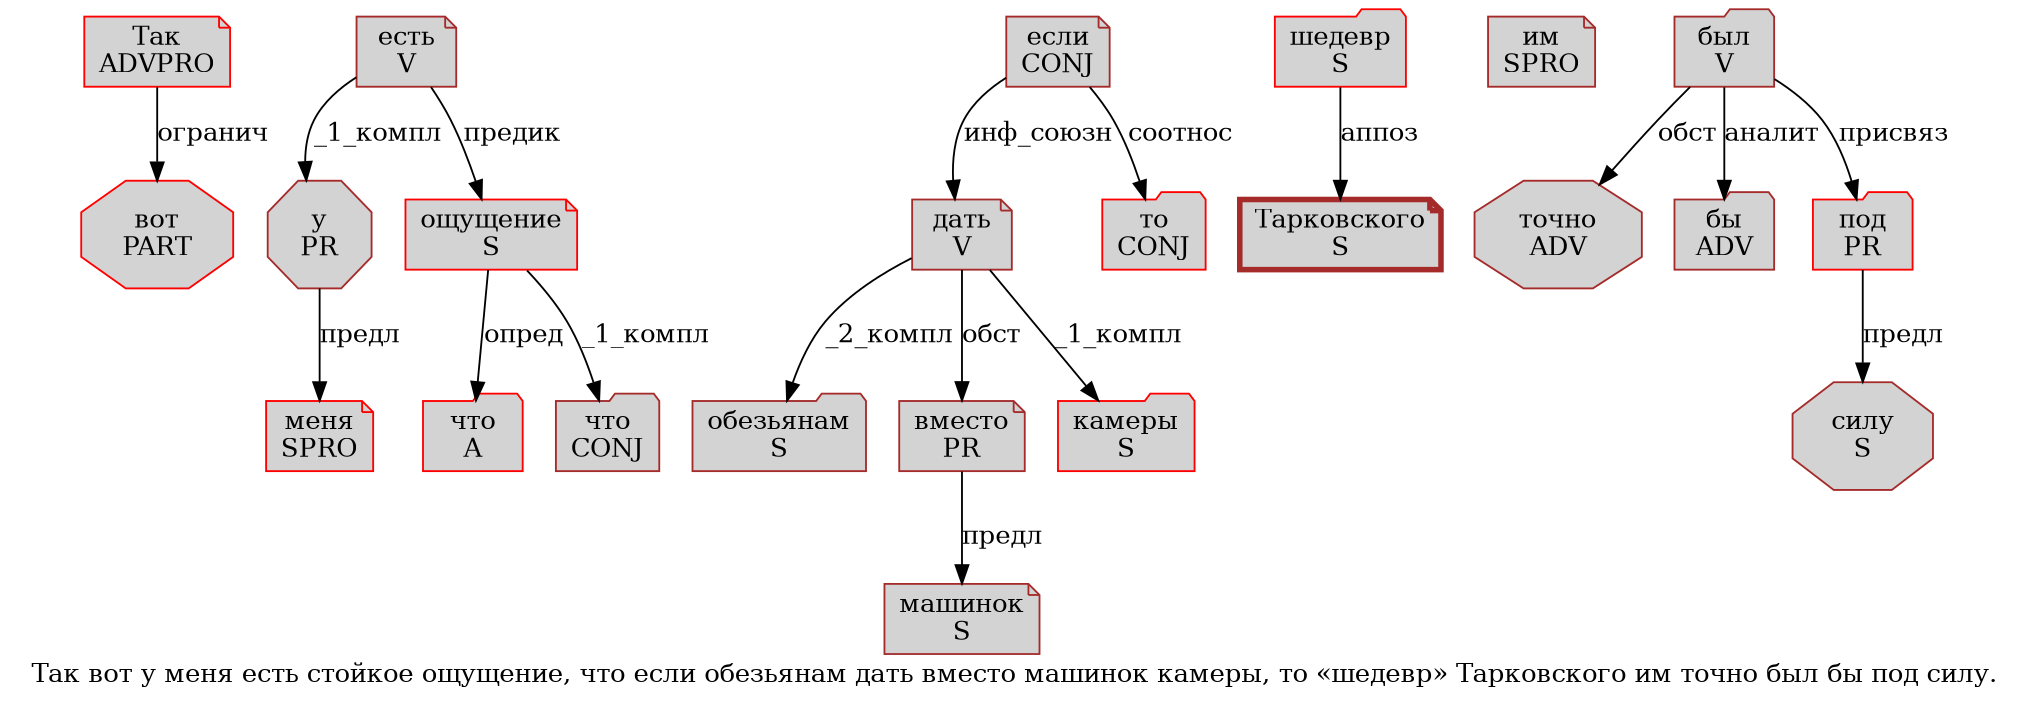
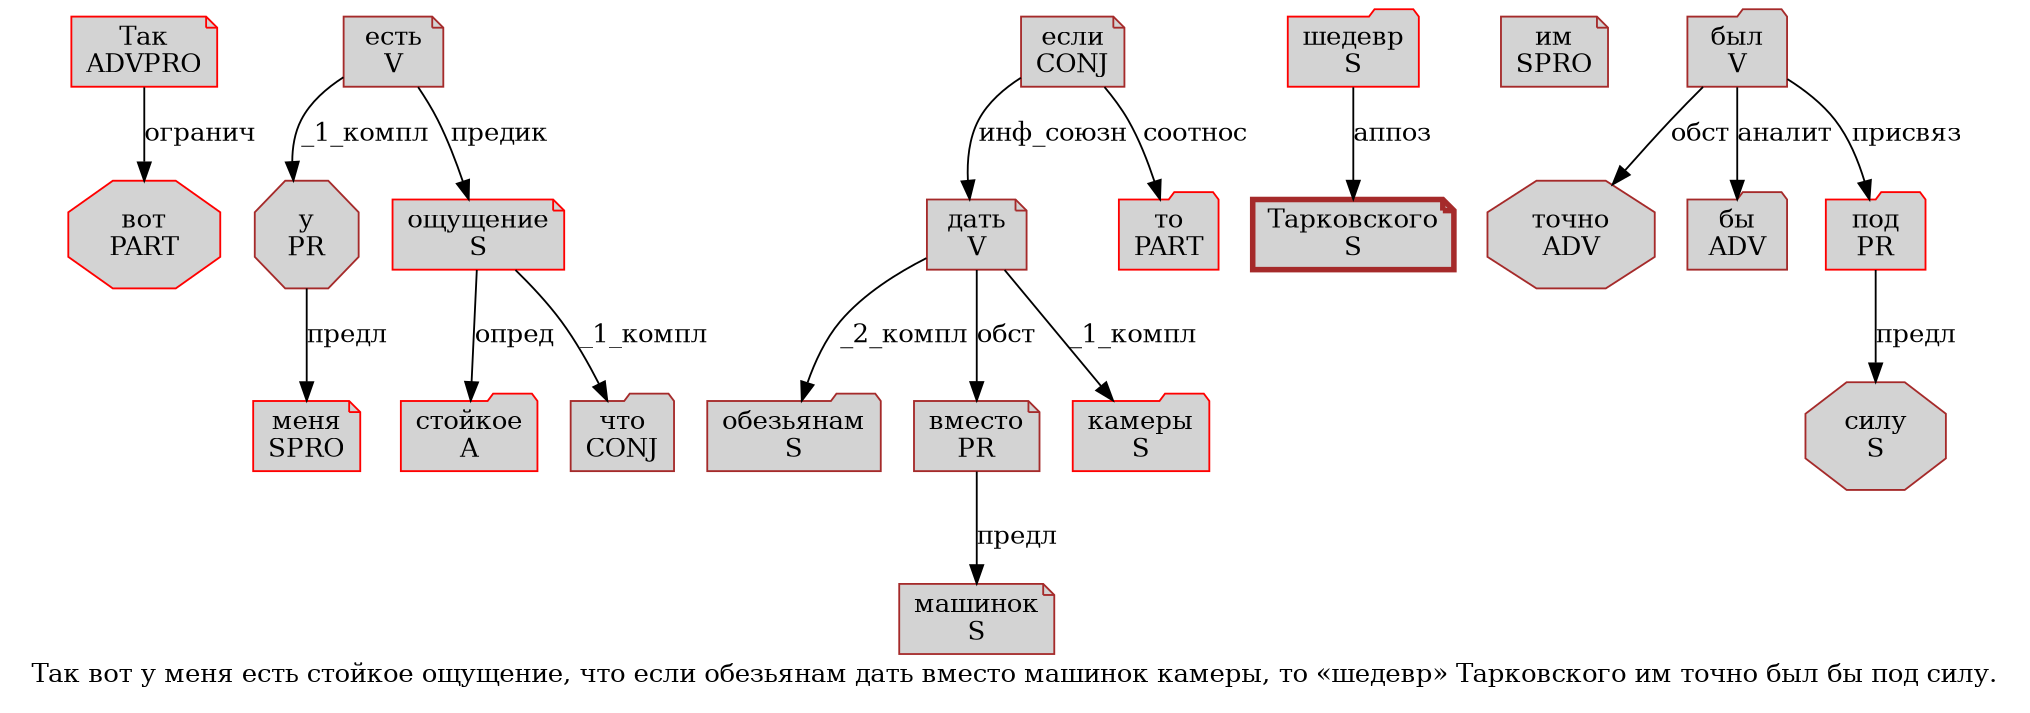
node "то CONJ": label "то CONJ" -> "то PART"
node "что A": label "что A" -> "стойкое A"
